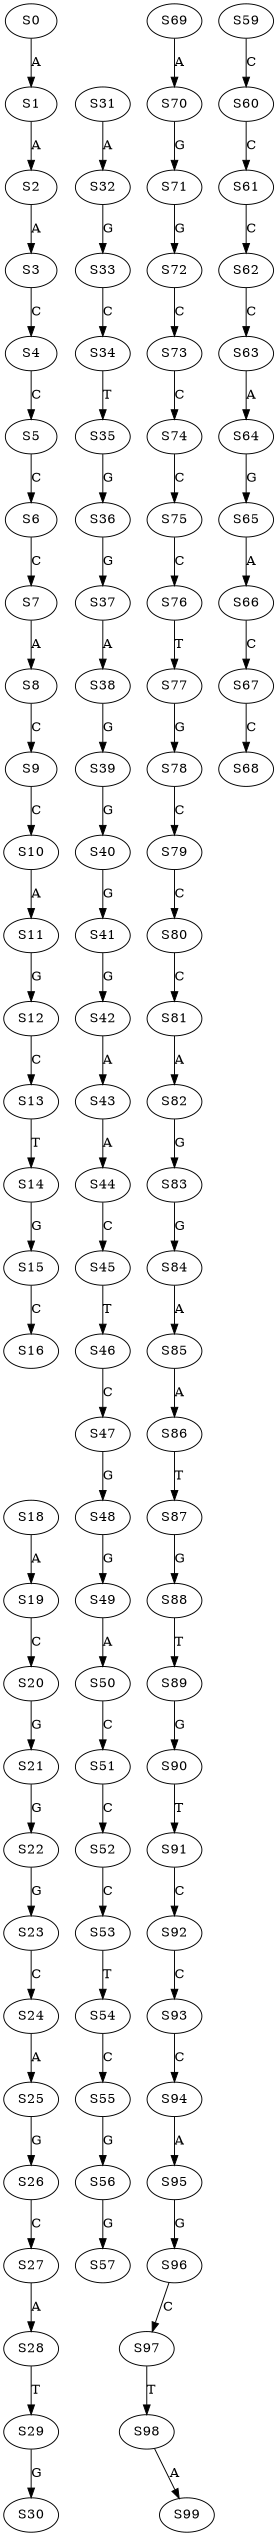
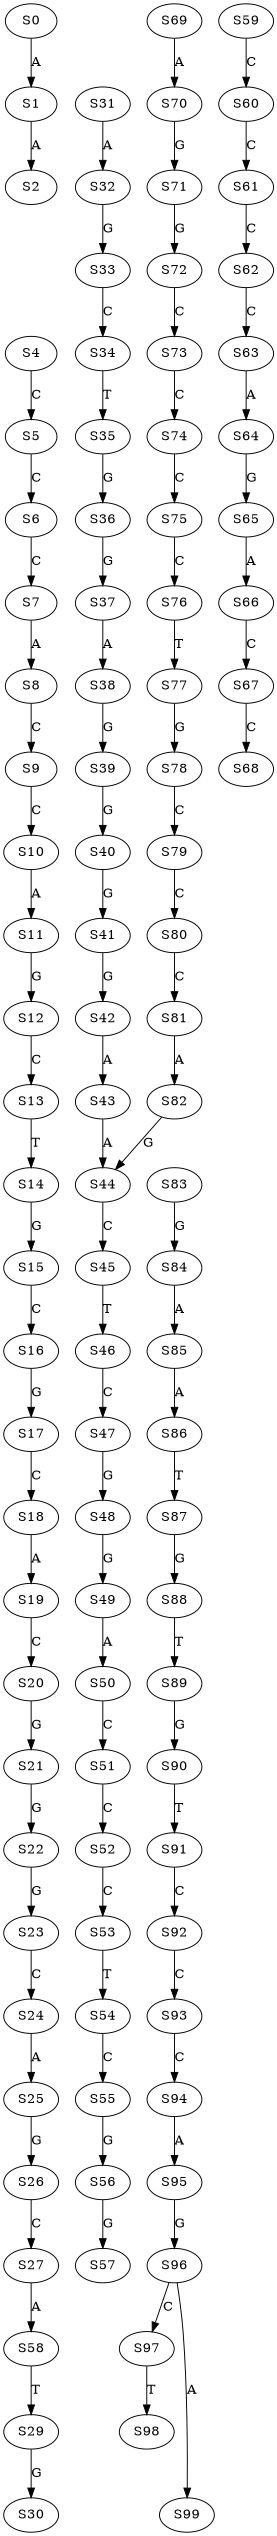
node "S3": removed
edge "S82" -> "S83": now "S82" -> "S44"
node "S17": added
node "S28": label "S28" -> "S58"
edge "S98" -> "S99": now "S96" -> "S99"
